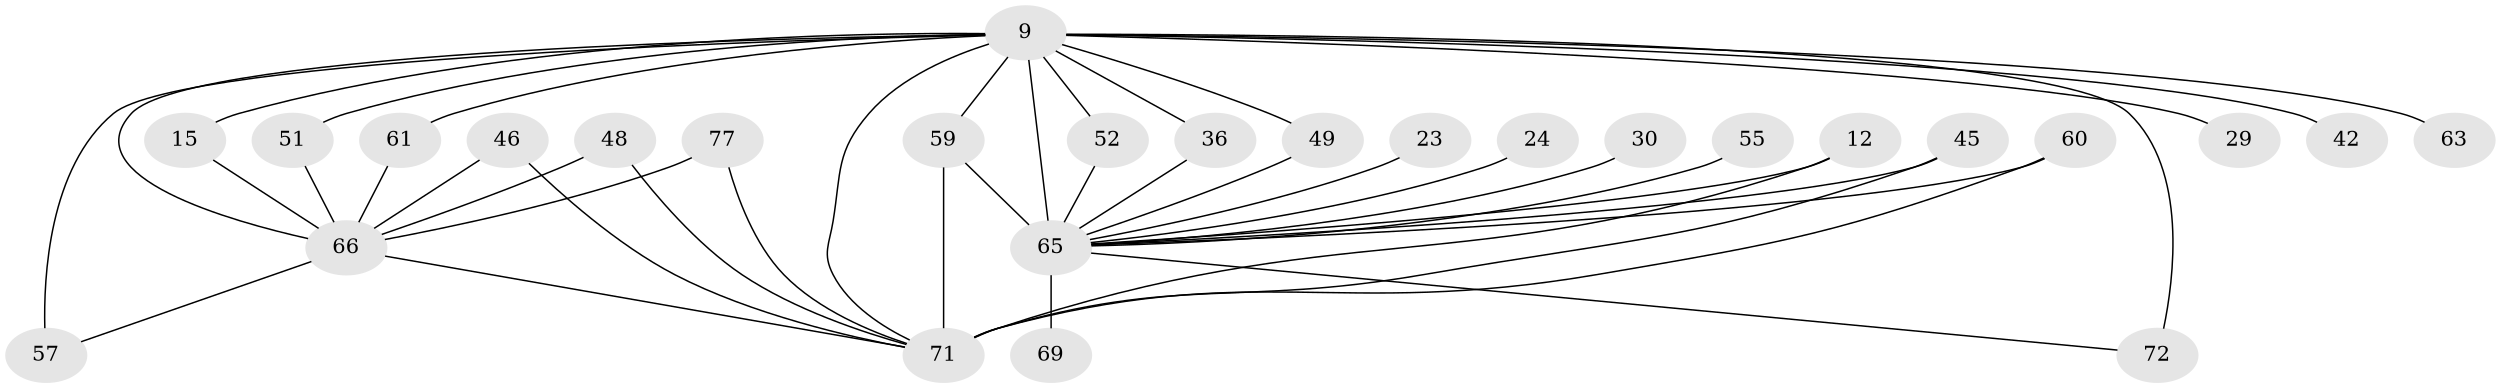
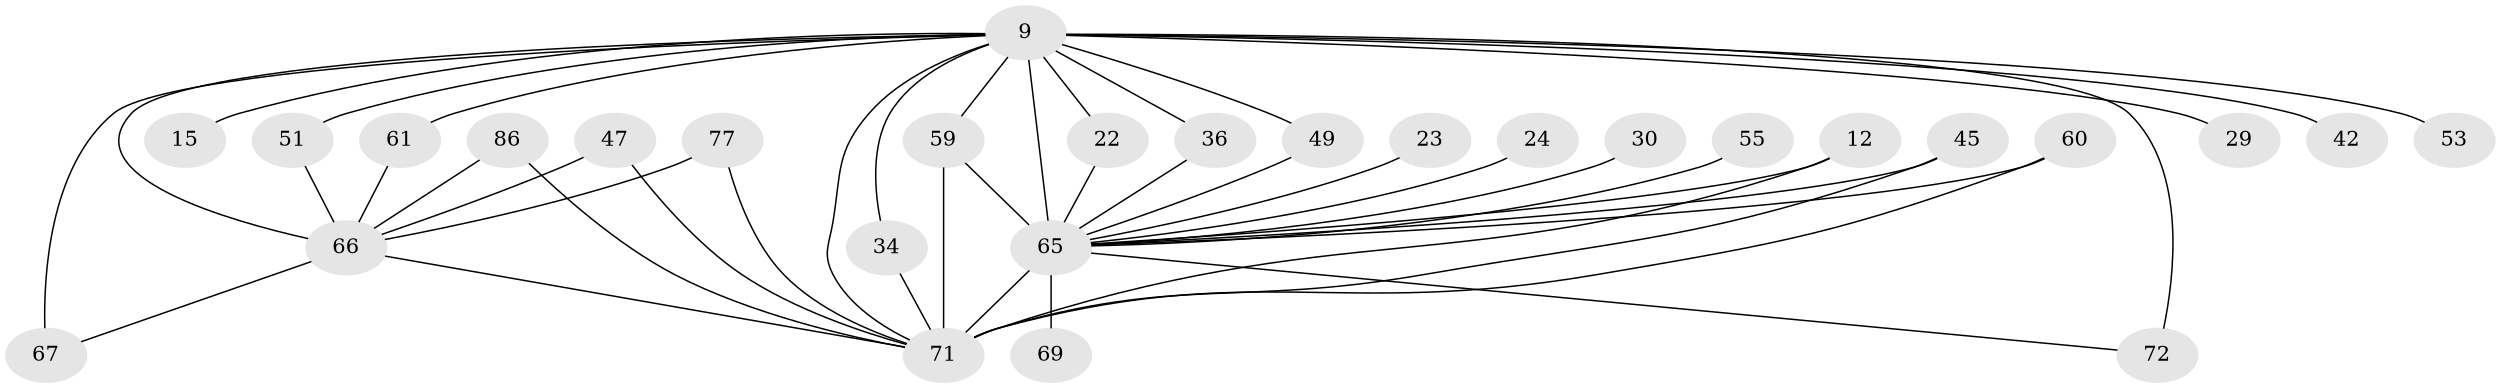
node "46": label "46" -> "86"
node "48": label "48" -> "47"
node "52": label "52" -> "22"
node "63": label "63" -> "53"
edge "15" -- "66": removed
node "34": added
edge "65" -- "71": added
node "57": label "57" -> "67"
